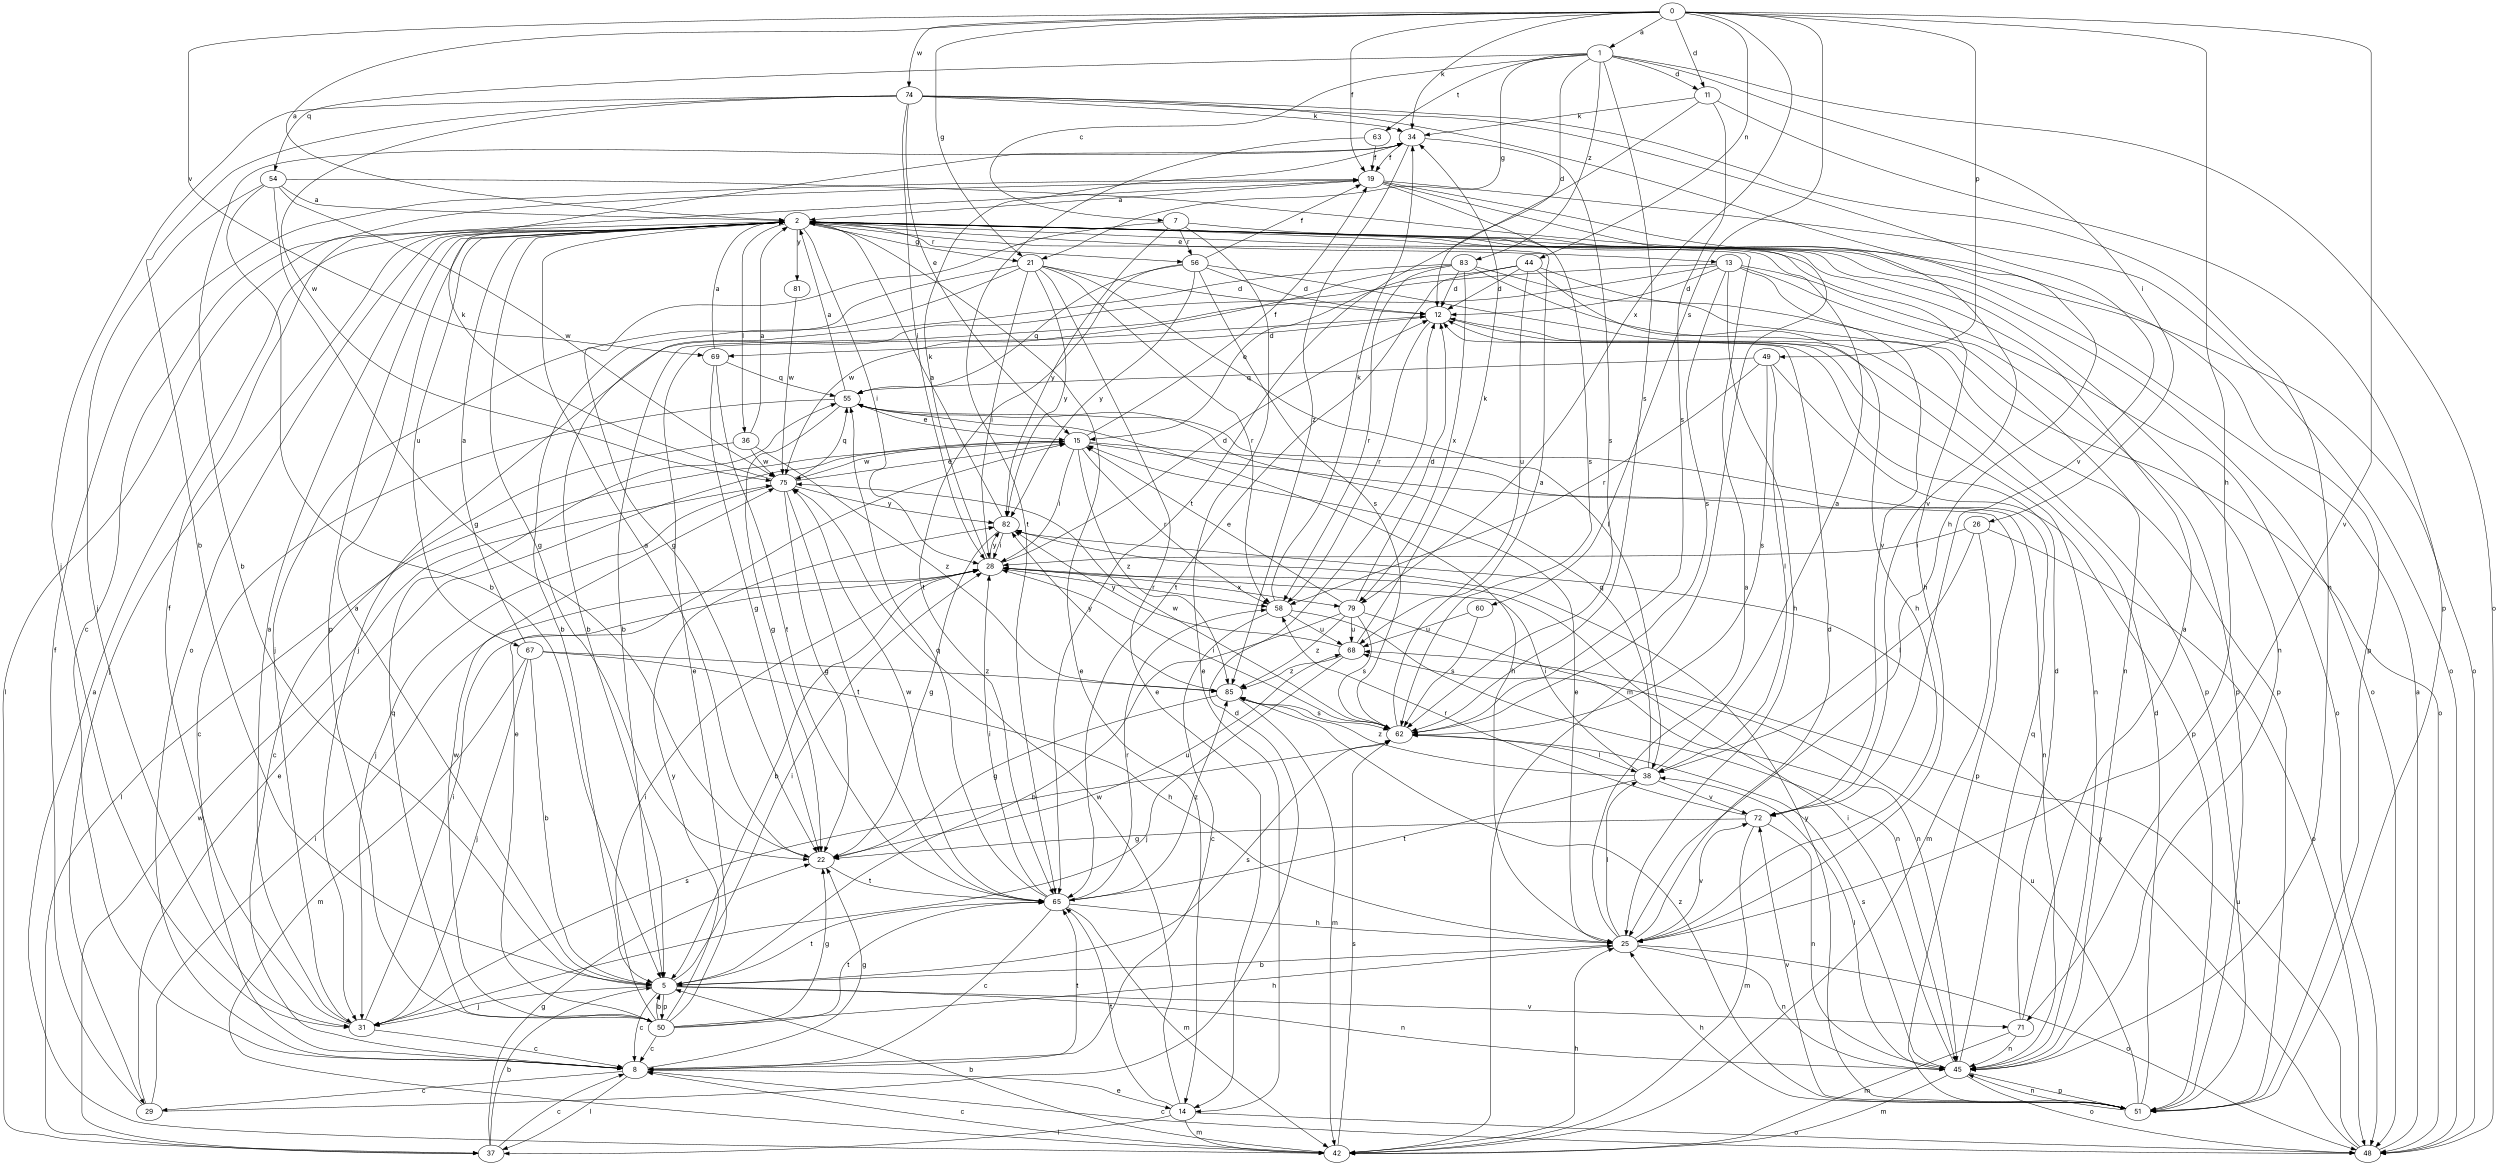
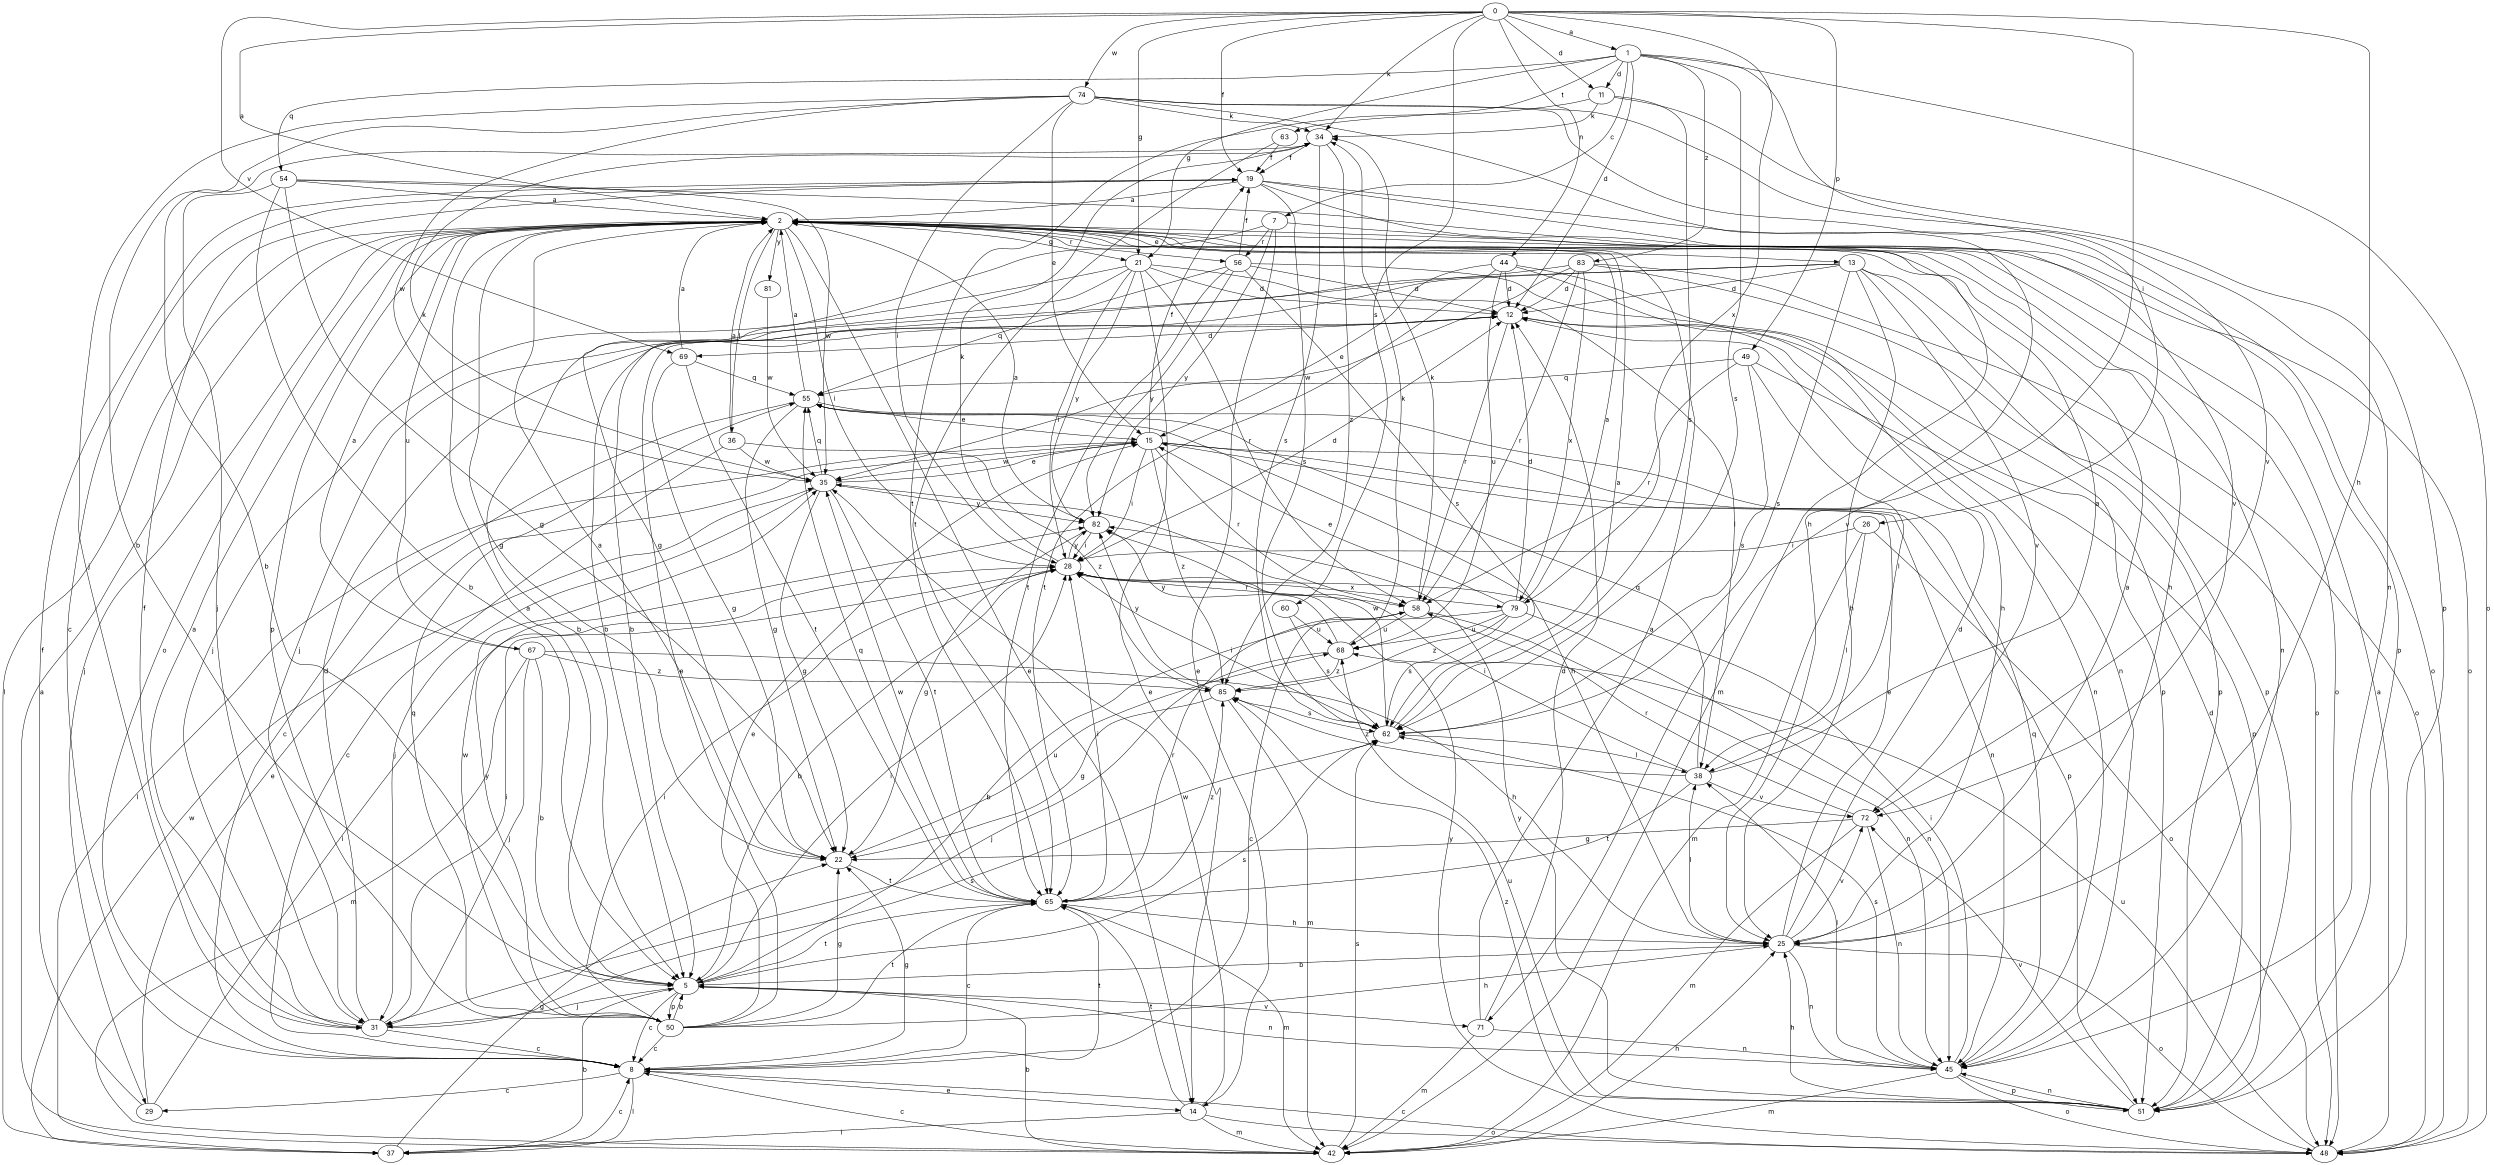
edge "79" -> "2": added, label "a"
node "75": label "75" -> "35"
edge "29" -> "12": now "31" -> "12"
